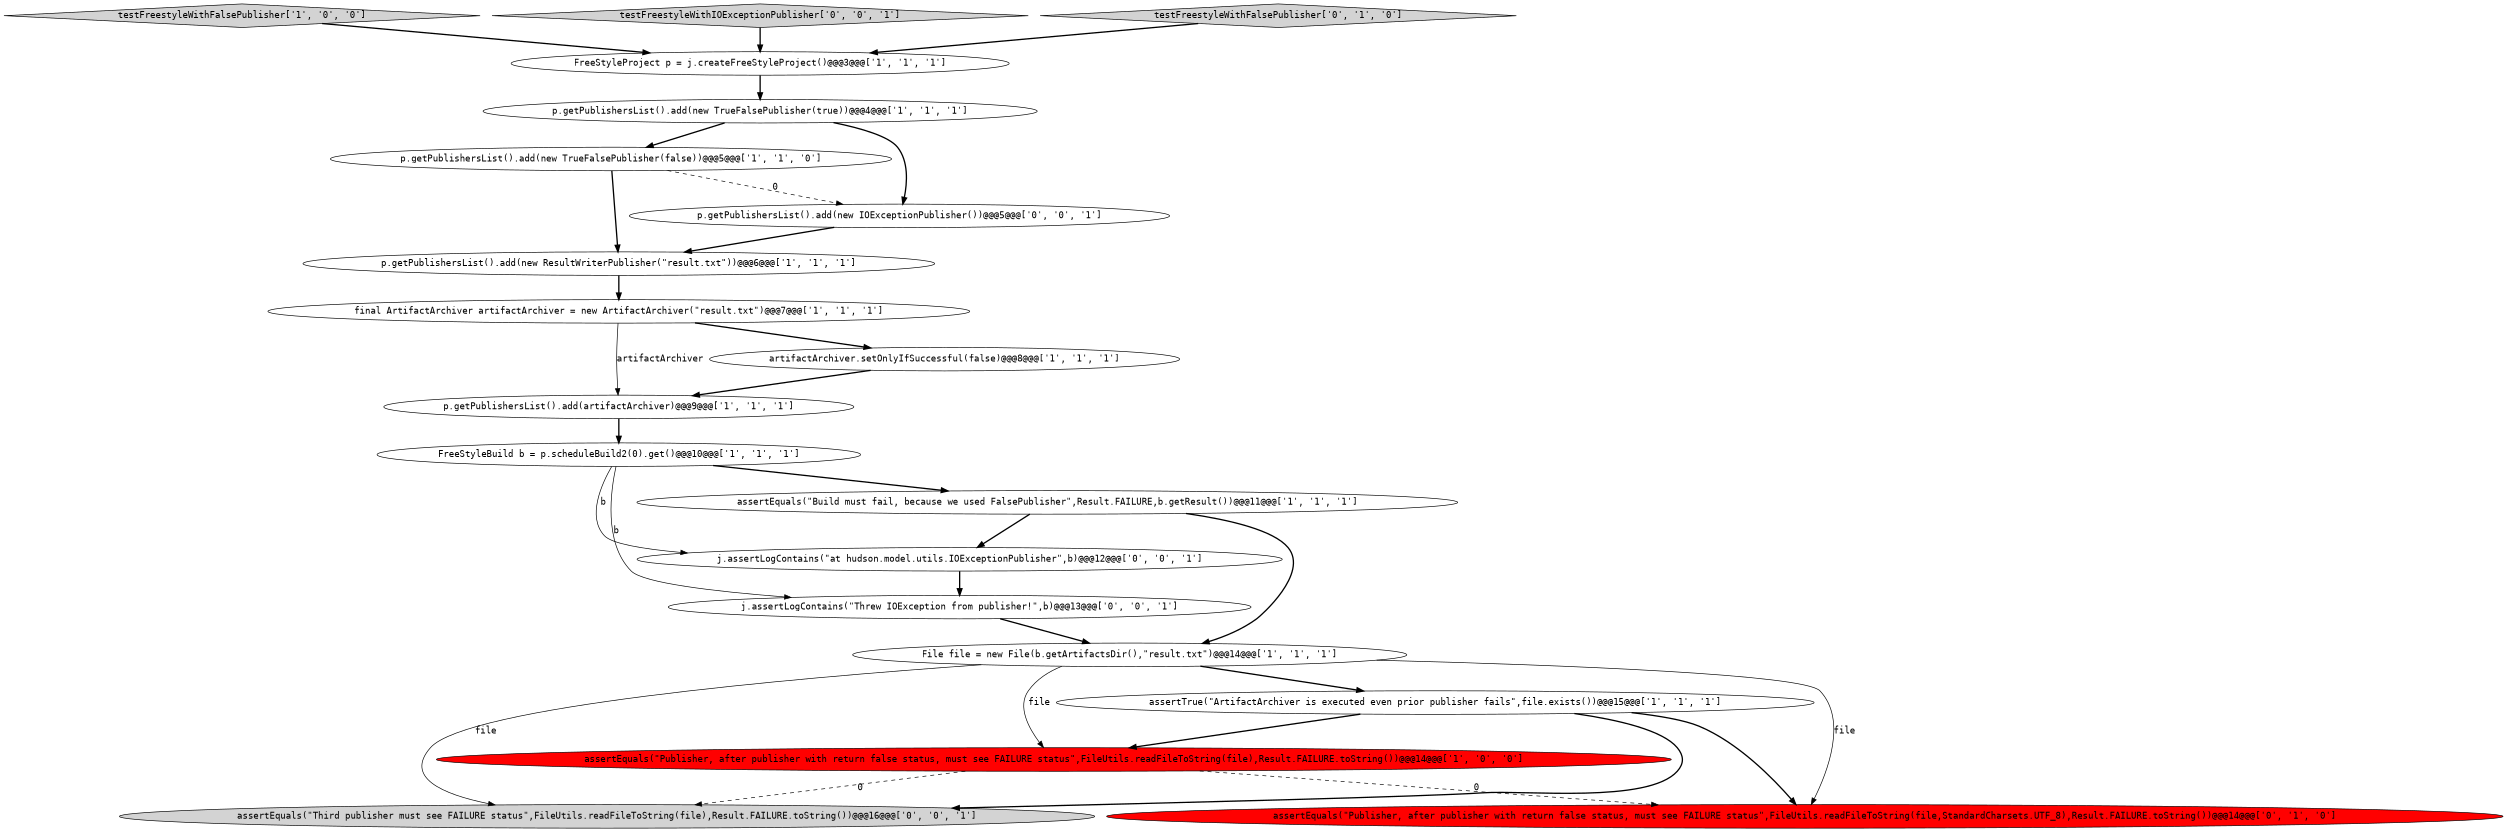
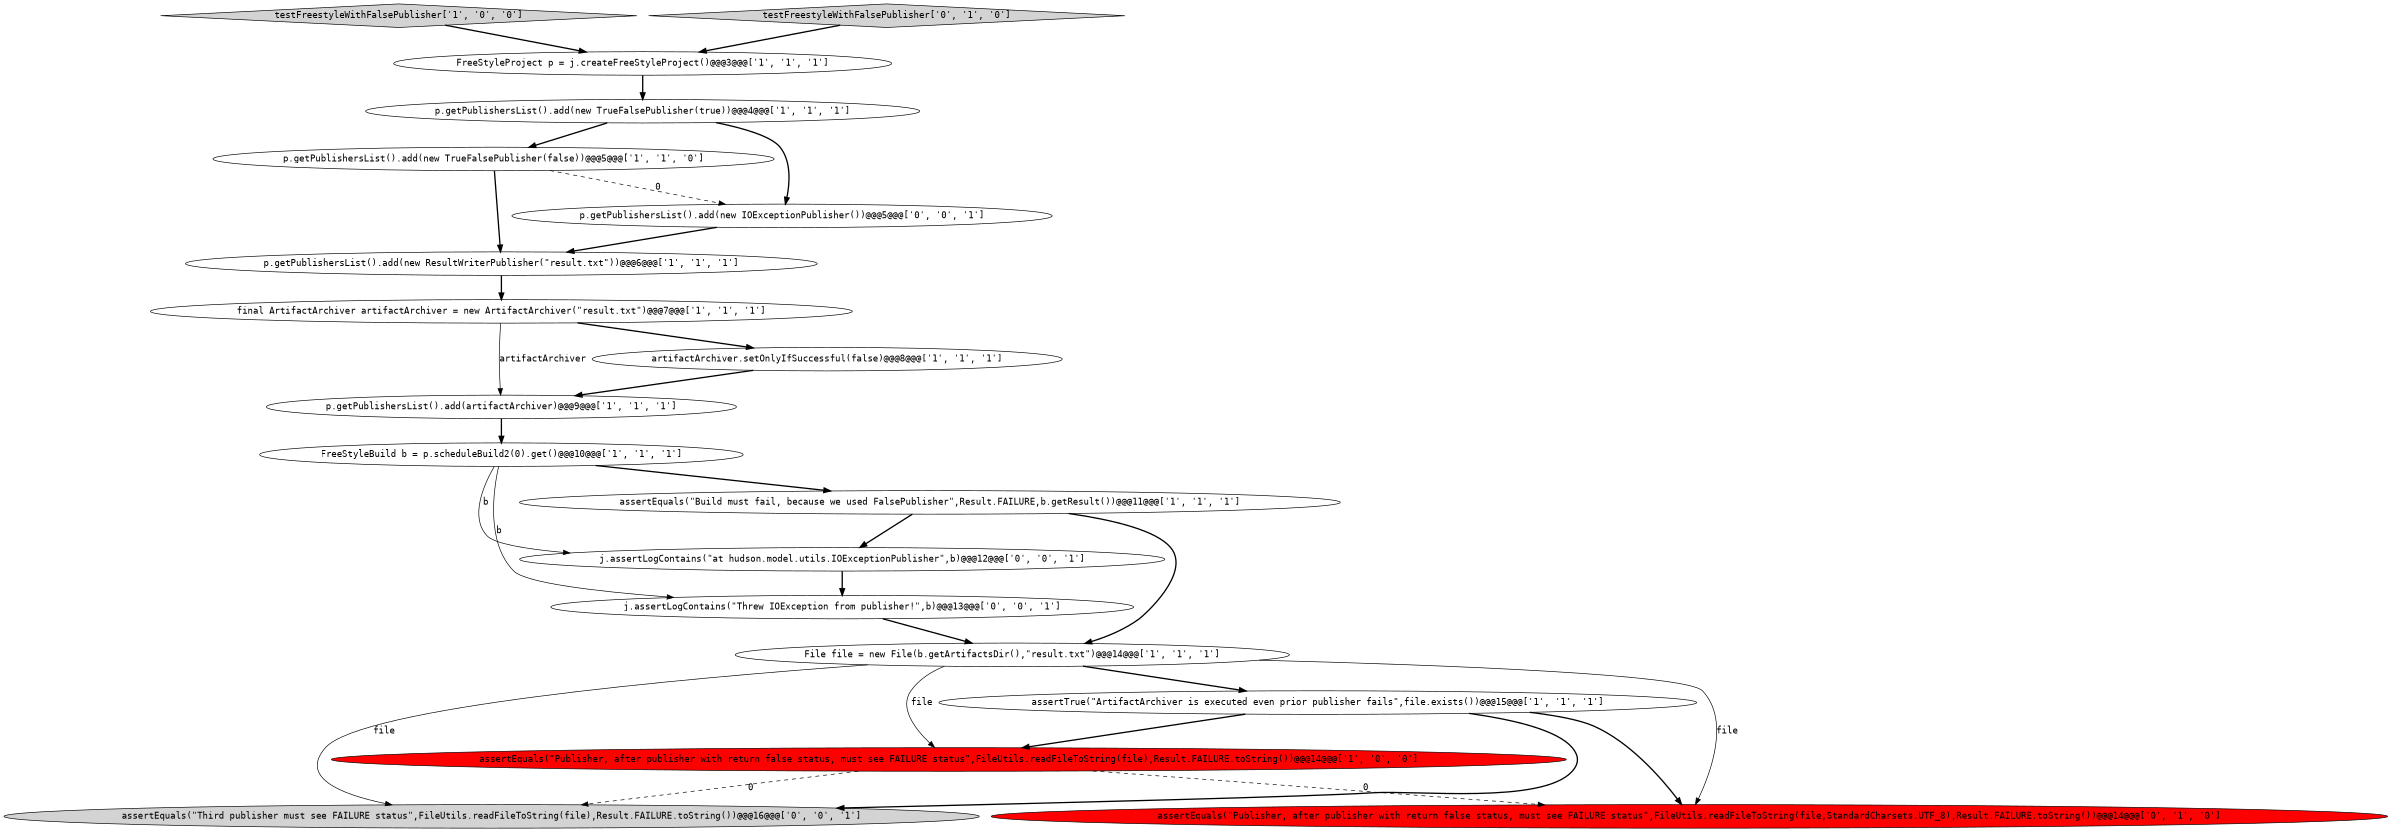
node "testFreestyleWithIOExceptionPublisher['0', '0', '1']": removed
